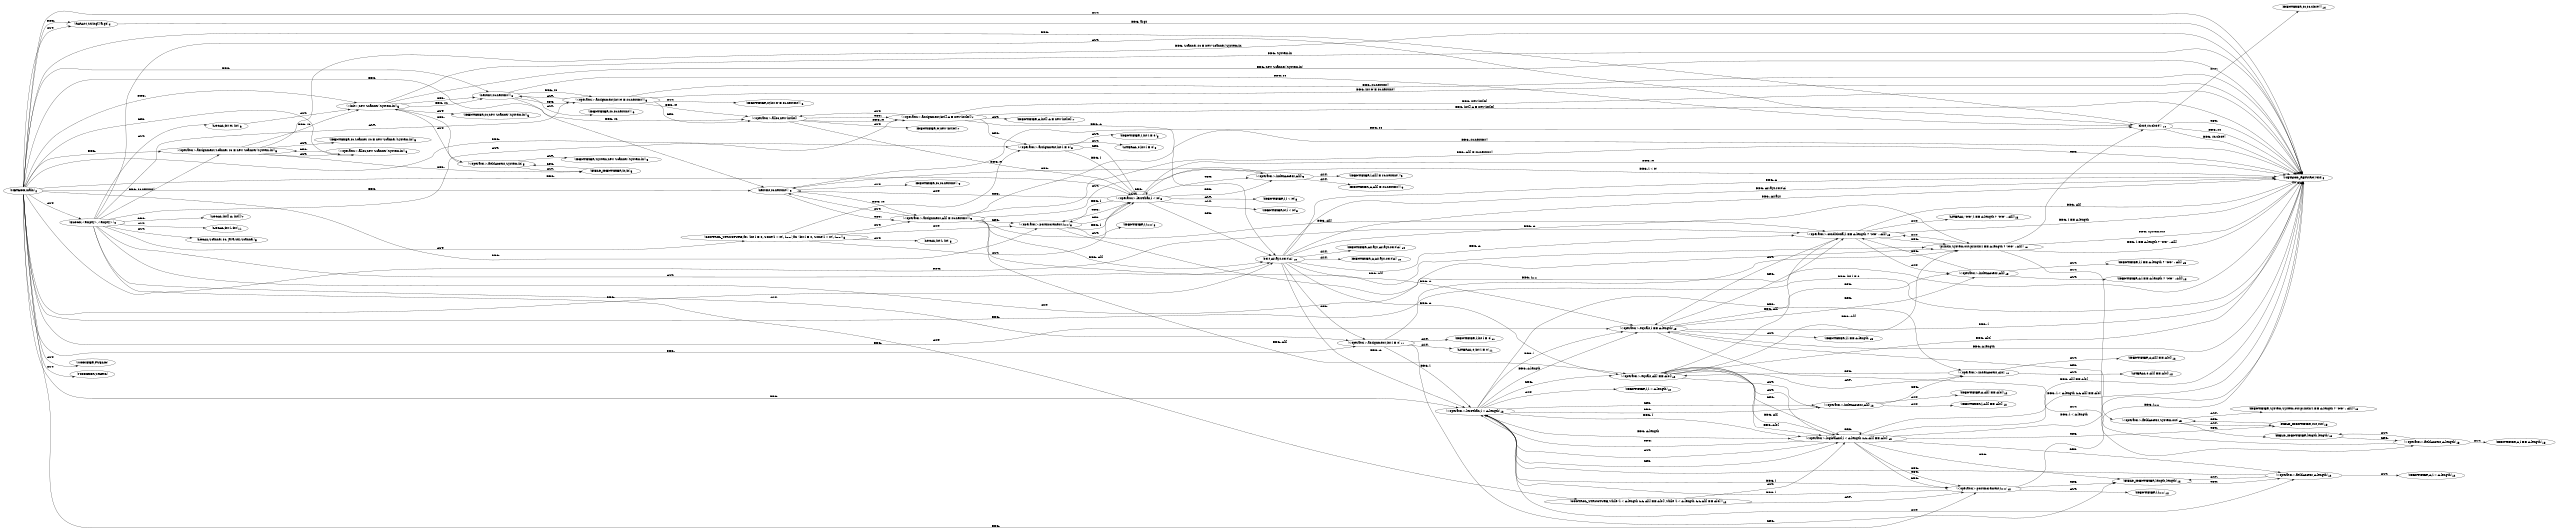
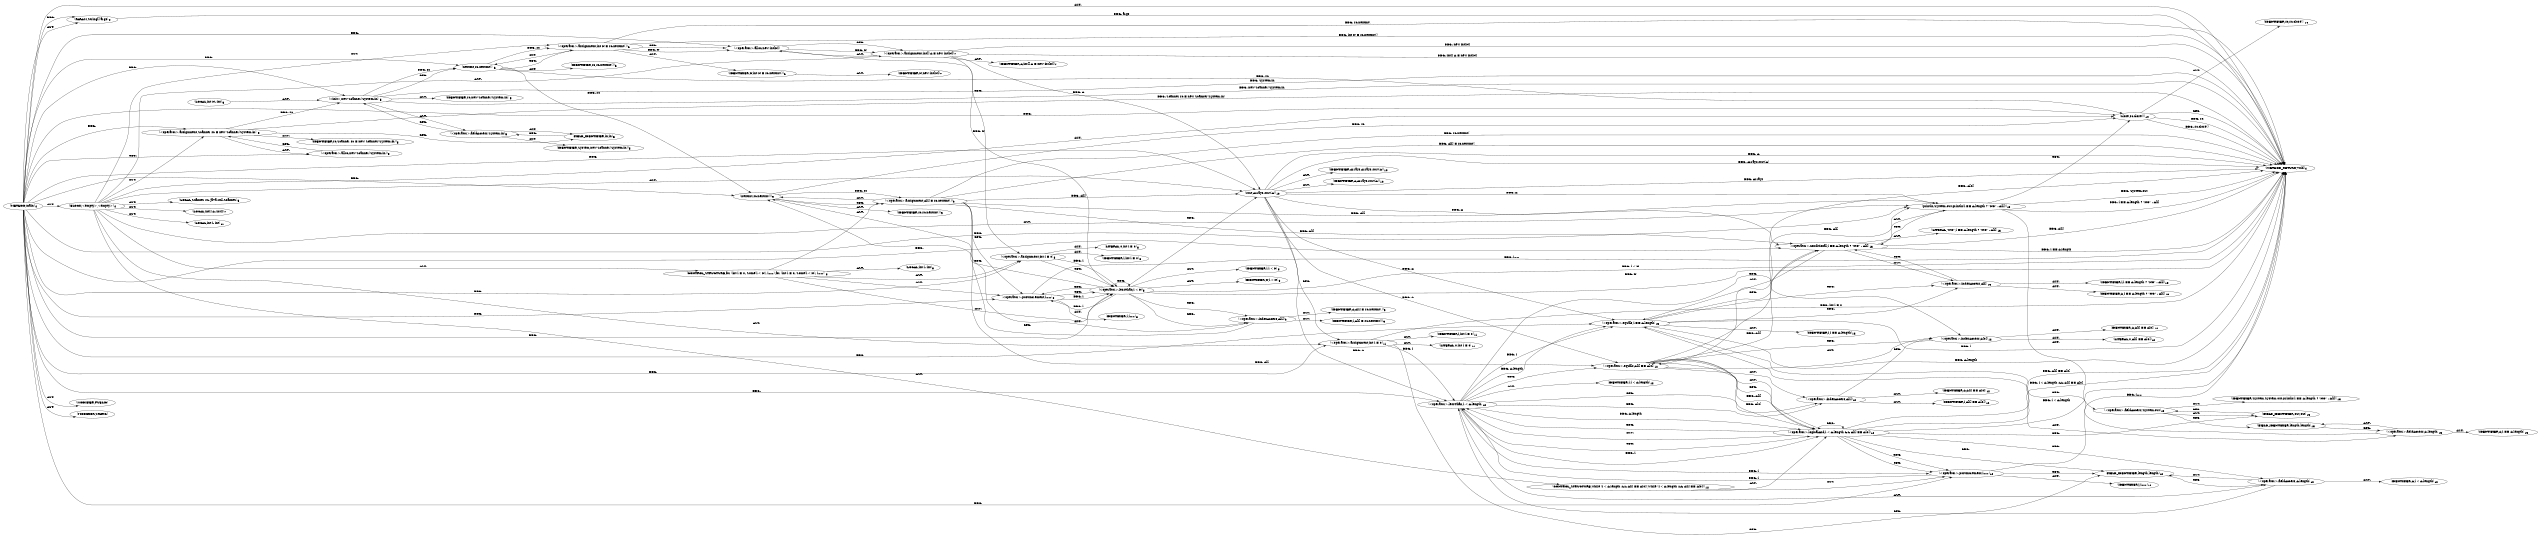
edge "(close,sc.close())" -> "(METHOD,main)": reversed
edge "(<operator>.alloc,new int[N])" -> "(IDENTIFIER,N,new int[N])": now "(IDENTIFIER,N,int N = sc.nextInt())" -> "(IDENTIFIER,N,new int[N])"
edge "(BLOCK,<empty>,<empty>)" -> "(LOCAL,int N: int)": removed, label "AST:"
edge "(BLOCK,<empty>,<empty>)" -> "(<operator>.assignment,Scanner sc = new Scanner(System.in))": label "DDG: sc.nextInt()" -> "AST: "
edge "(BLOCK,<empty>,<empty>)" -> "(LOCAL,int[] A: int[])": label "CDG: " -> "AST: "
